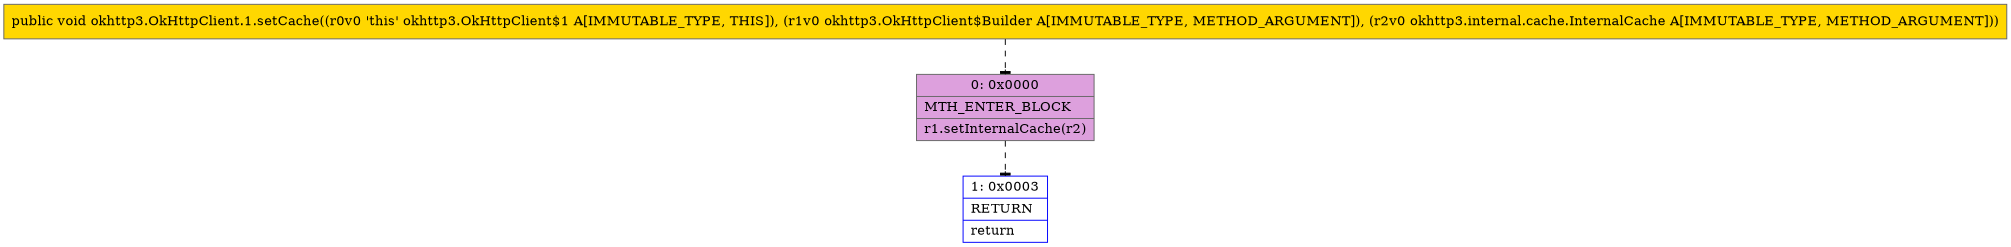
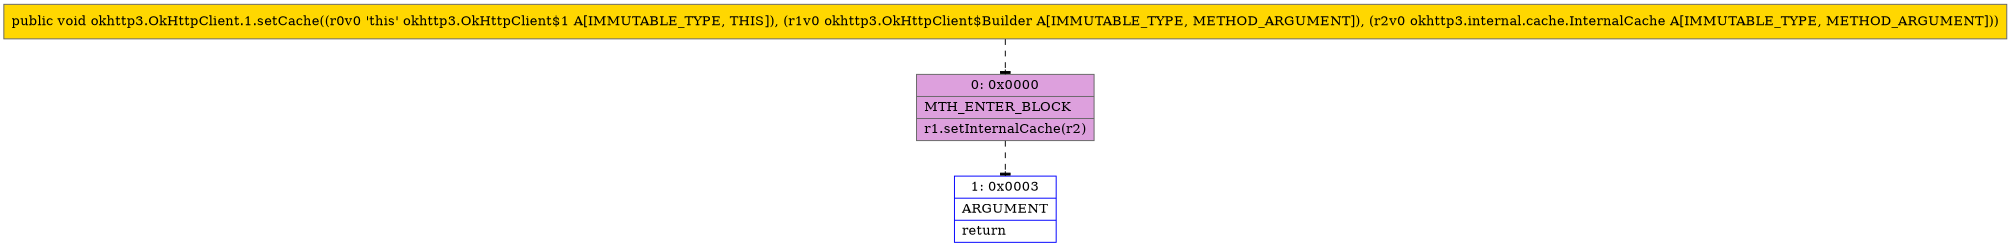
node "1: 0x0003": text "RETURN" -> "ARGUMENT"
